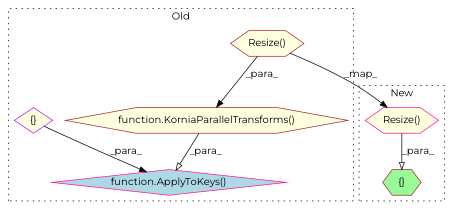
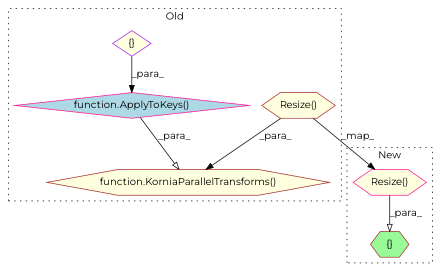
edge "function.KorniaParallelTransforms()" -> "function.ApplyToKeys()": reversed
